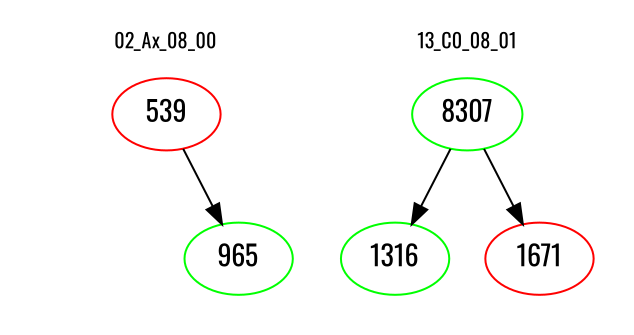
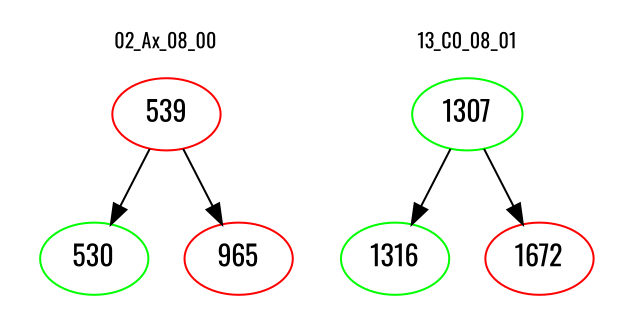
node "8307": label "8307" -> "1307"
node "530": added
node "965": color green -> red
node "1671": label "1671" -> "1672"
